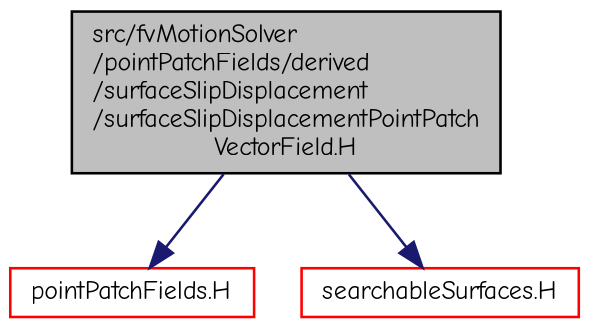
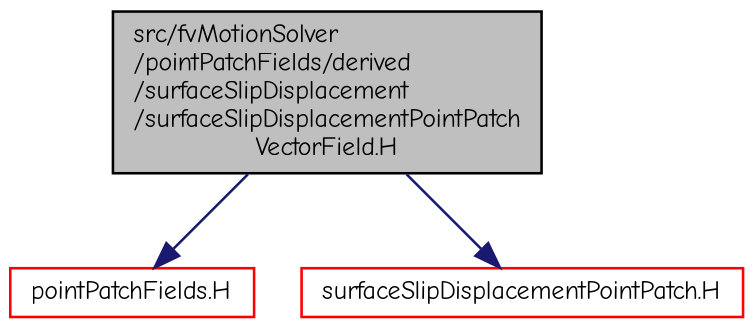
node "searchableSurfaces.H": label "searchableSurfaces.H" -> "surfaceSlipDisplacementPointPatch.H"
